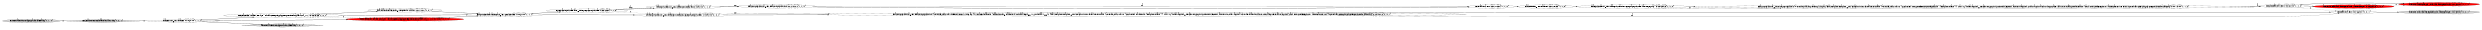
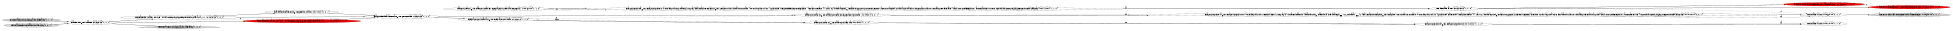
node "DataTree tree2 = new DataTree()@@@12@@@['1', '1', '0']": removed
edge "testDeserializeDoesntLockACLCacheWhileReading['0', '1', '0']" -> "testSerializeDoesntLockDataNodeWhileWriting['0', '0', '1']": now "testDeserializeDoesntLockACLCacheWhileReading['0', '1', '0']" -> "DataTree tree = new DataTree()@@@3@@@['1', '1', '1']"
node "testSerializeDoesntLockDataNodeWhileWriting['0', '0', '1']": shape diamond -> ellipse
node "DataTree tree = new DataTree()@@@3@@@['1', '1', '1']": shape diamond -> ellipse
